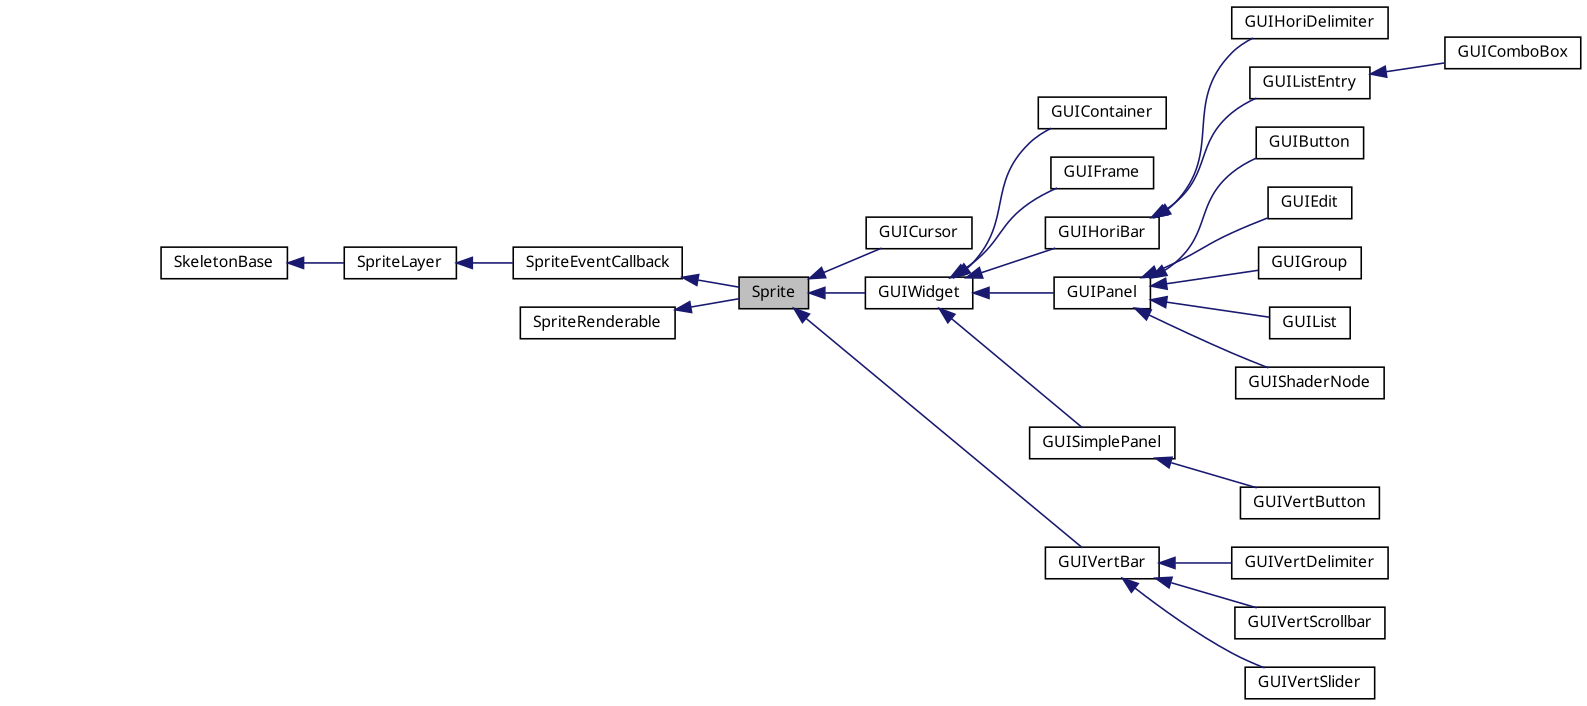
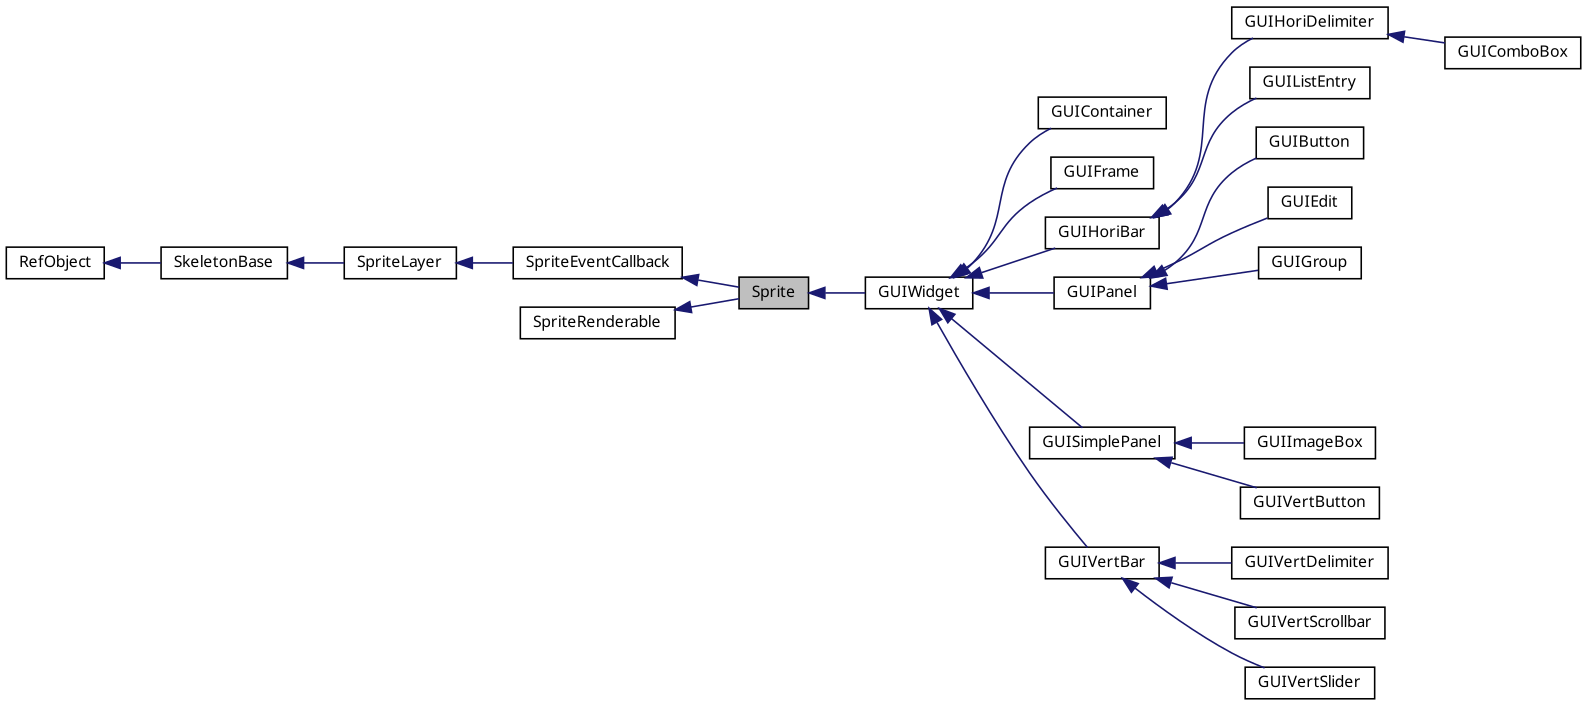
edge "GUIComboBox" -> "GUIListEntry": now "GUIComboBox" -> "GUIHoriDelimiter"
node "GUICursor": removed
node "RefObject": added
node "GUIList": removed
node "GUIShaderNode": removed
edge "GUIVertBar" -> "Sprite": now "GUIVertBar" -> "GUIWidget"
node "GUIImageBox": added
